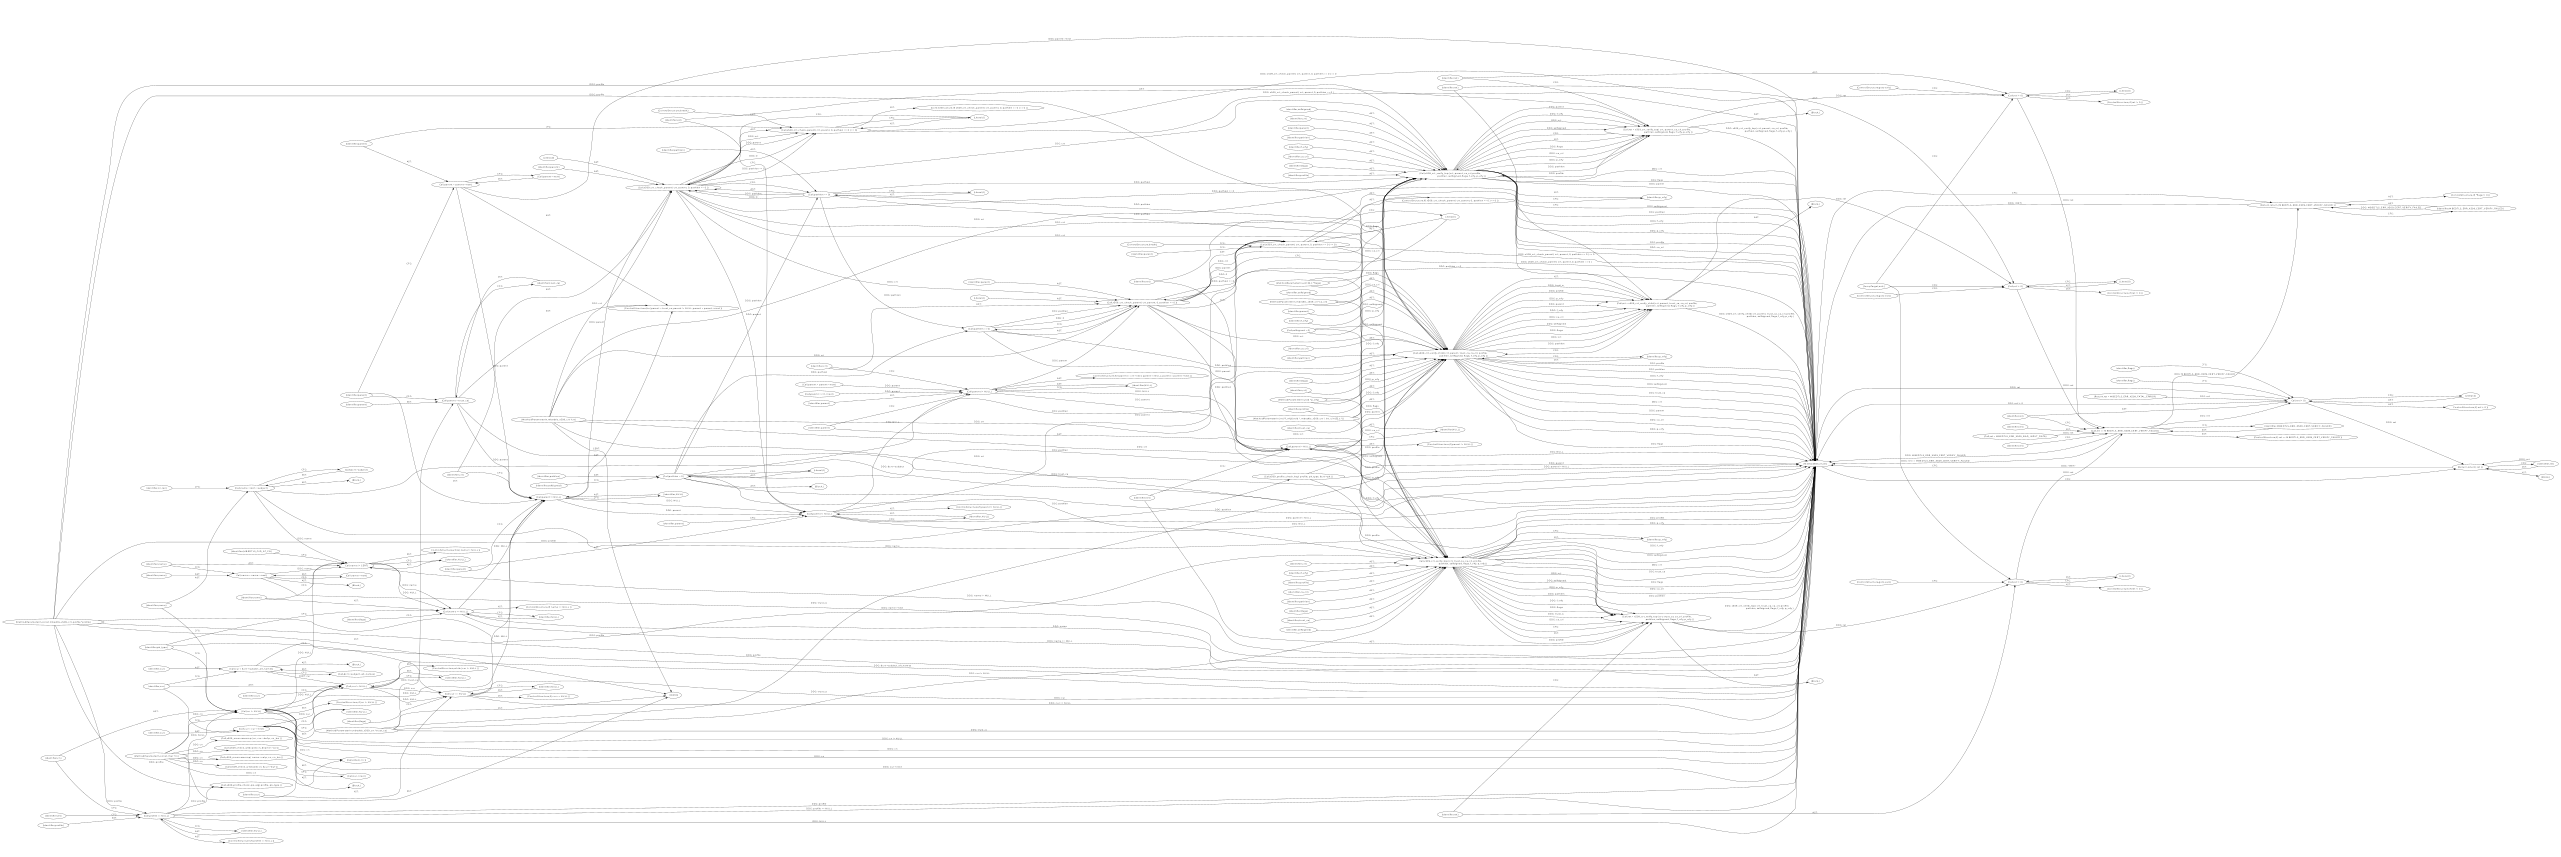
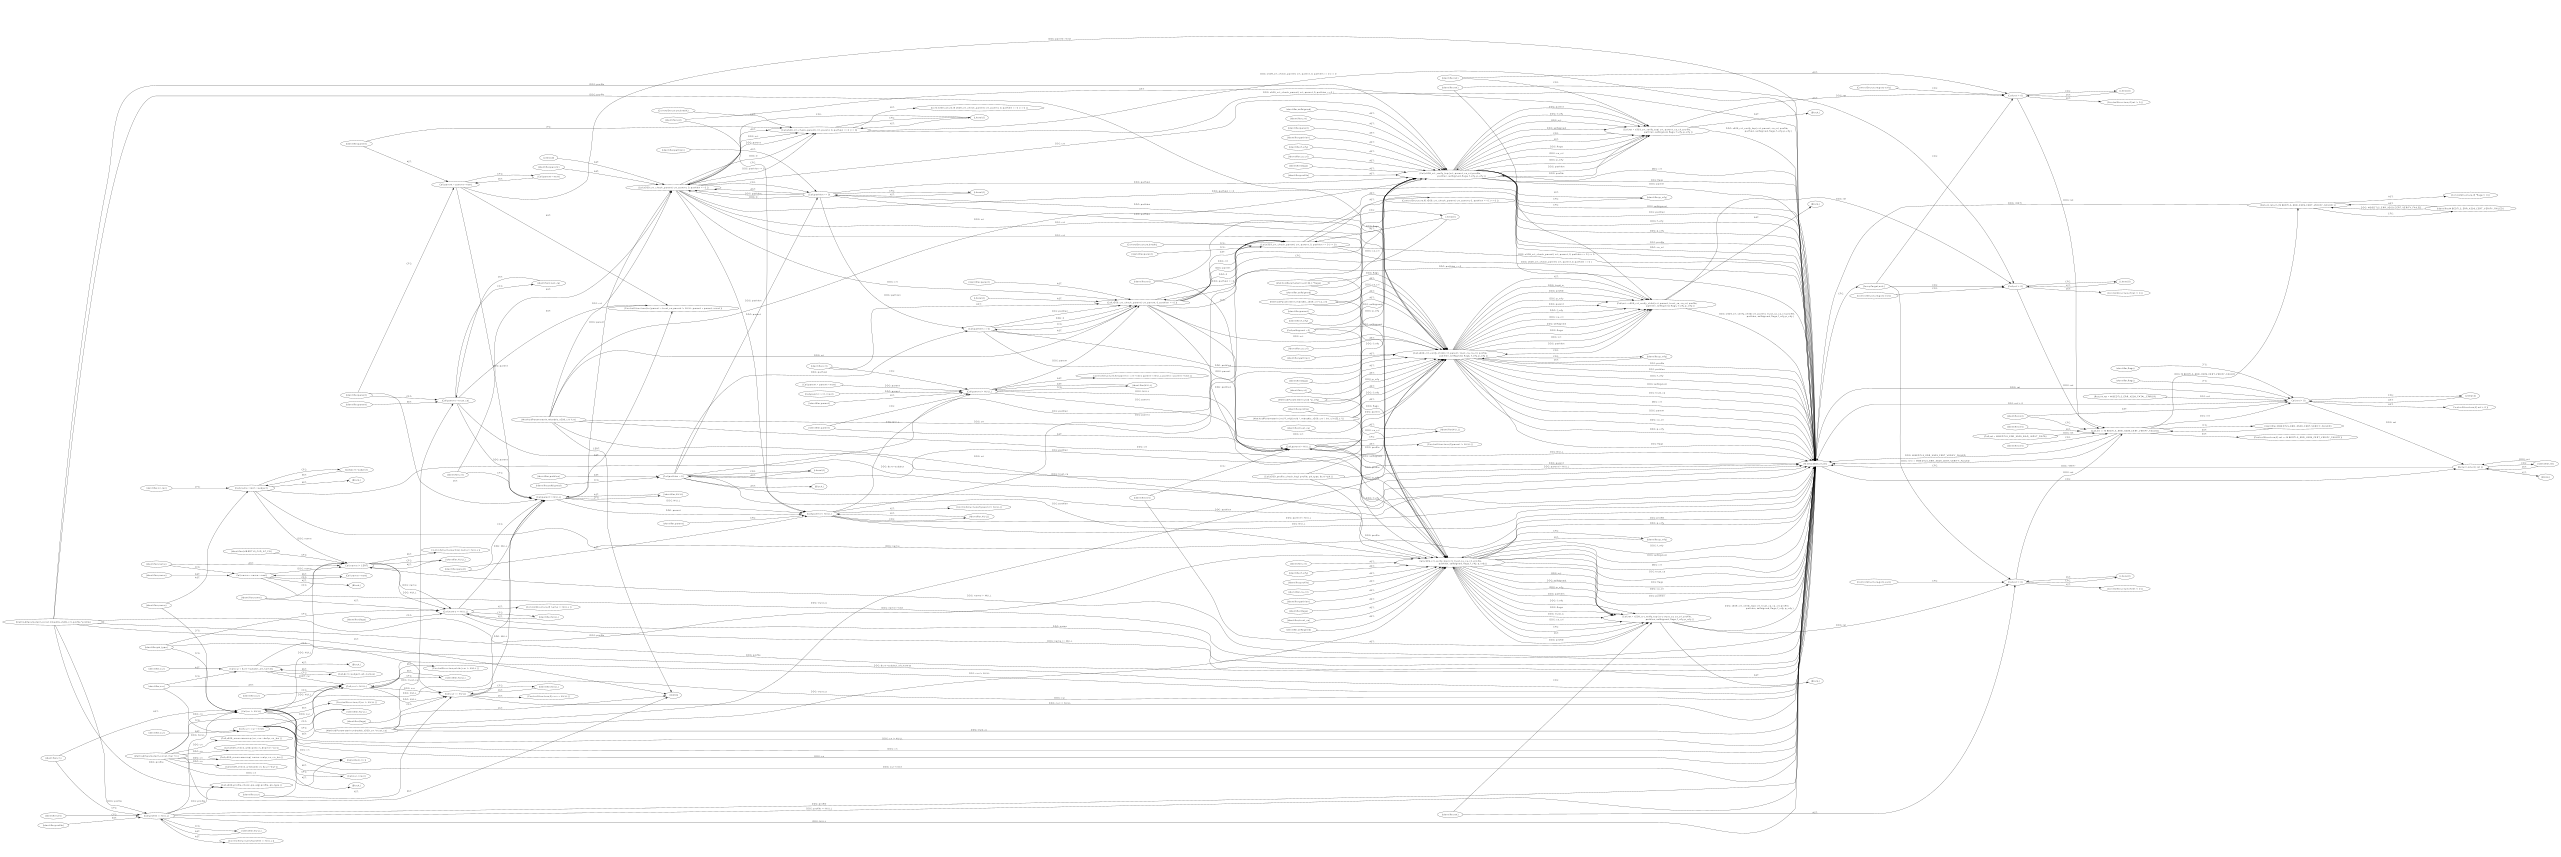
edge "(MethodReturn,int)" -> "(Return,return( MBEDTLS_ERR_X509_CERT_VERIFY_FAILED );)": now "(MethodReturn,int)" -> "(JumpTarget,exit:)"
edge "(MethodParameterIn,const mbedtls_x509_crt_profile *profile)" -> "(Call,x509_profile_check_key( profile, pk_type, &crt->pk ))": removed, label "DDG: profile"
